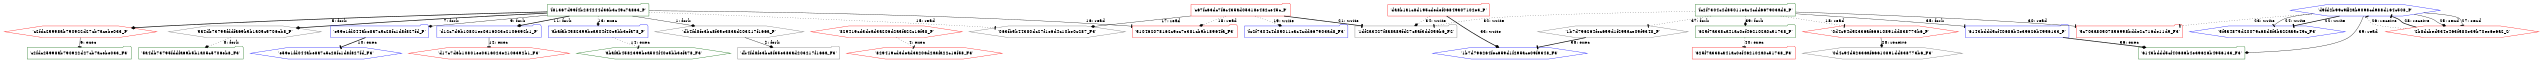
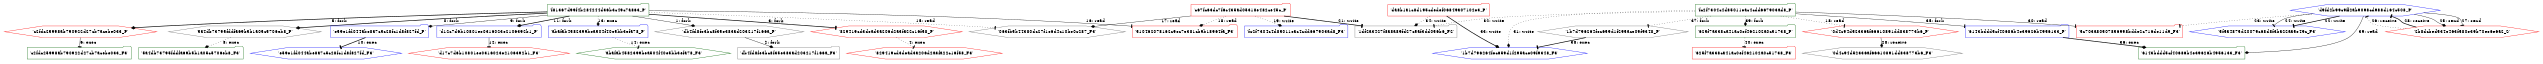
edge "'fc2f7304c4d85011eac4cdd667903ad8_P'" -> "'1b7d796264fec659d1f295ace09f9348_F3'": added, label "31: write"
edge "'f81367d99f4b284244d36b3c49c7a863_P'" -> "'5a4db73795fddfa69b5b1a05c5706eb8_P'": label "7: fork" -> "0: fork"
edge "'f81367d99f4b284244d36b3c49c7a863_P'" -> "'829419cd3dead3a206d2a3fa22c16f58_P'": added, label "3: fork"
edge "'5a4db73795fddfa69b5b1a05c5706eb8_P'" -> "'5a4db73795fddfa69b5b1a05c5706eb8_F3'": label "8: fork" -> "8: exec"
